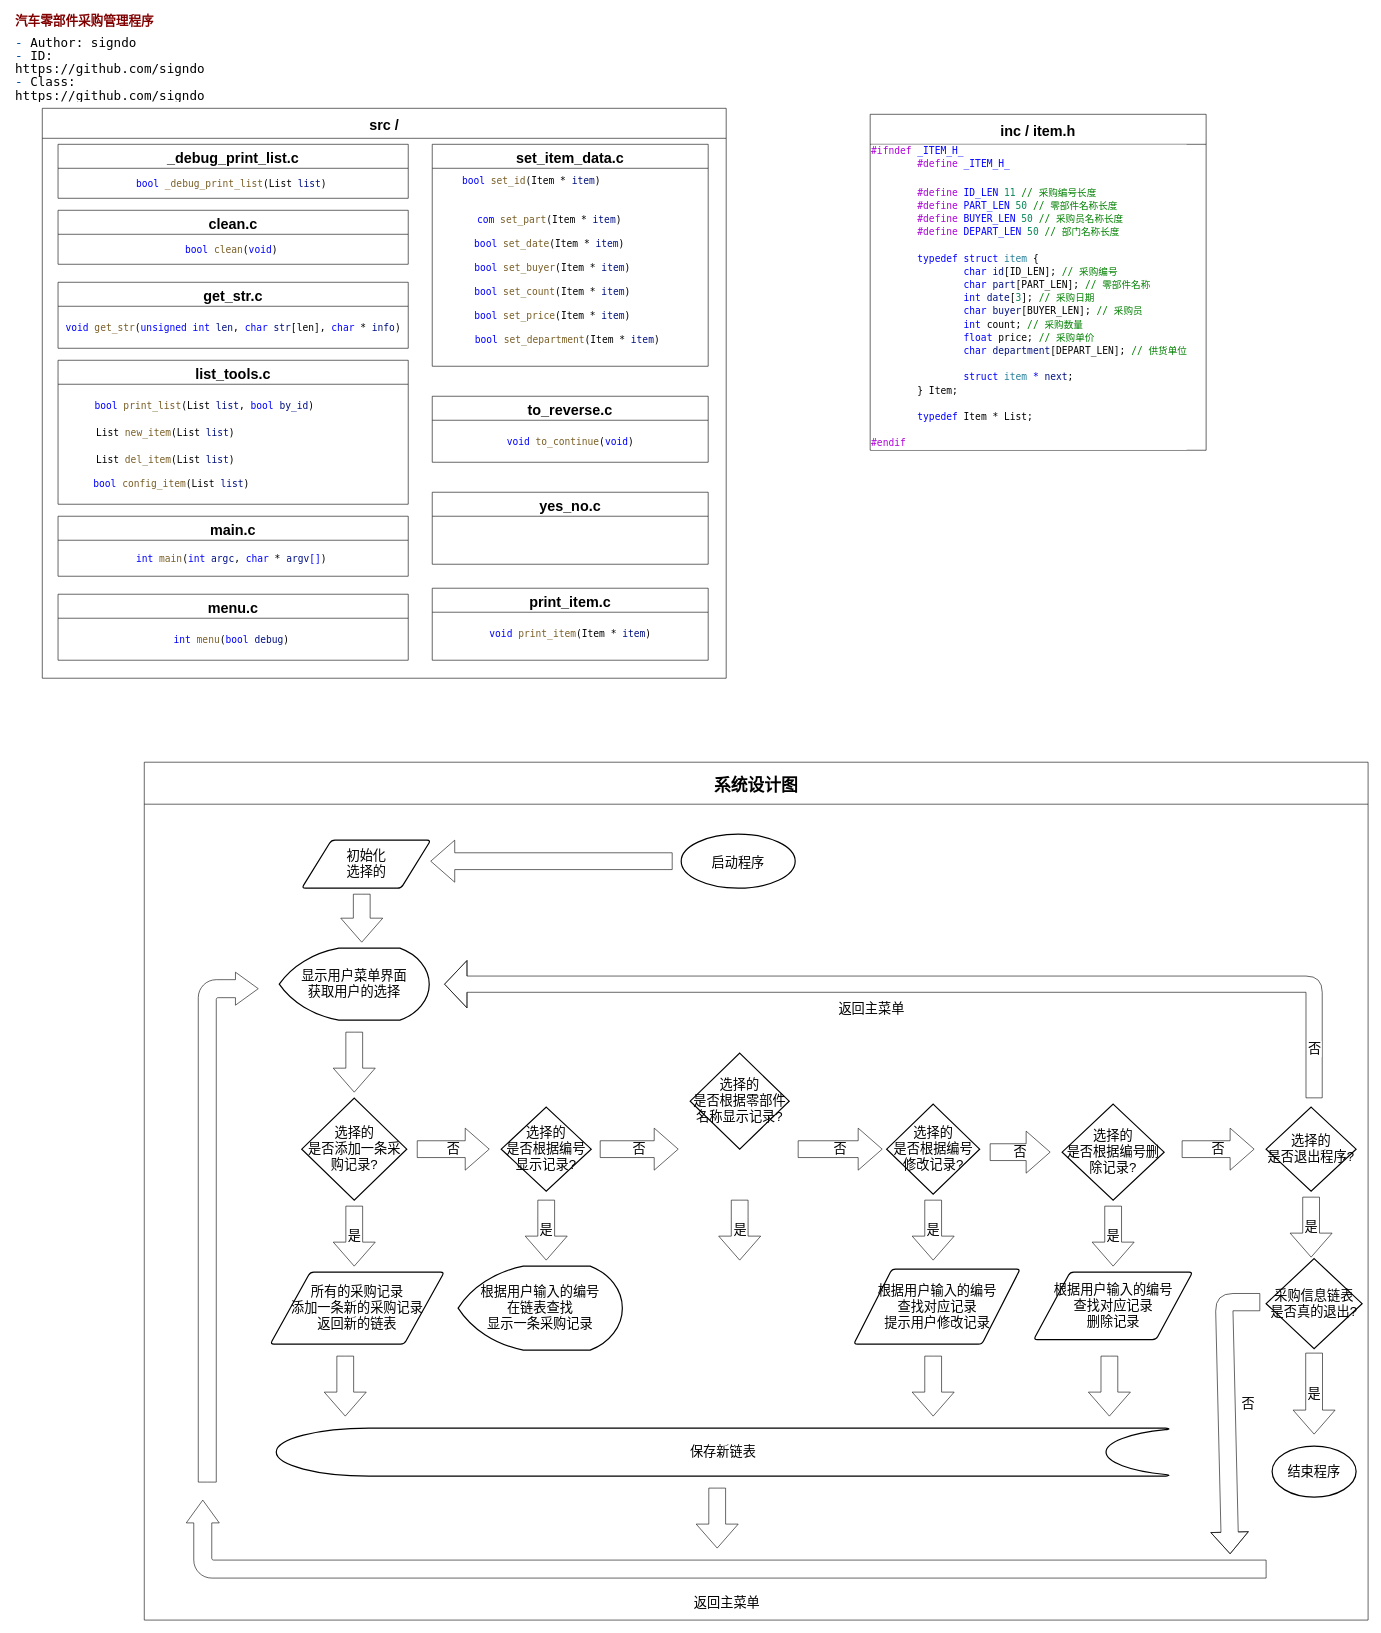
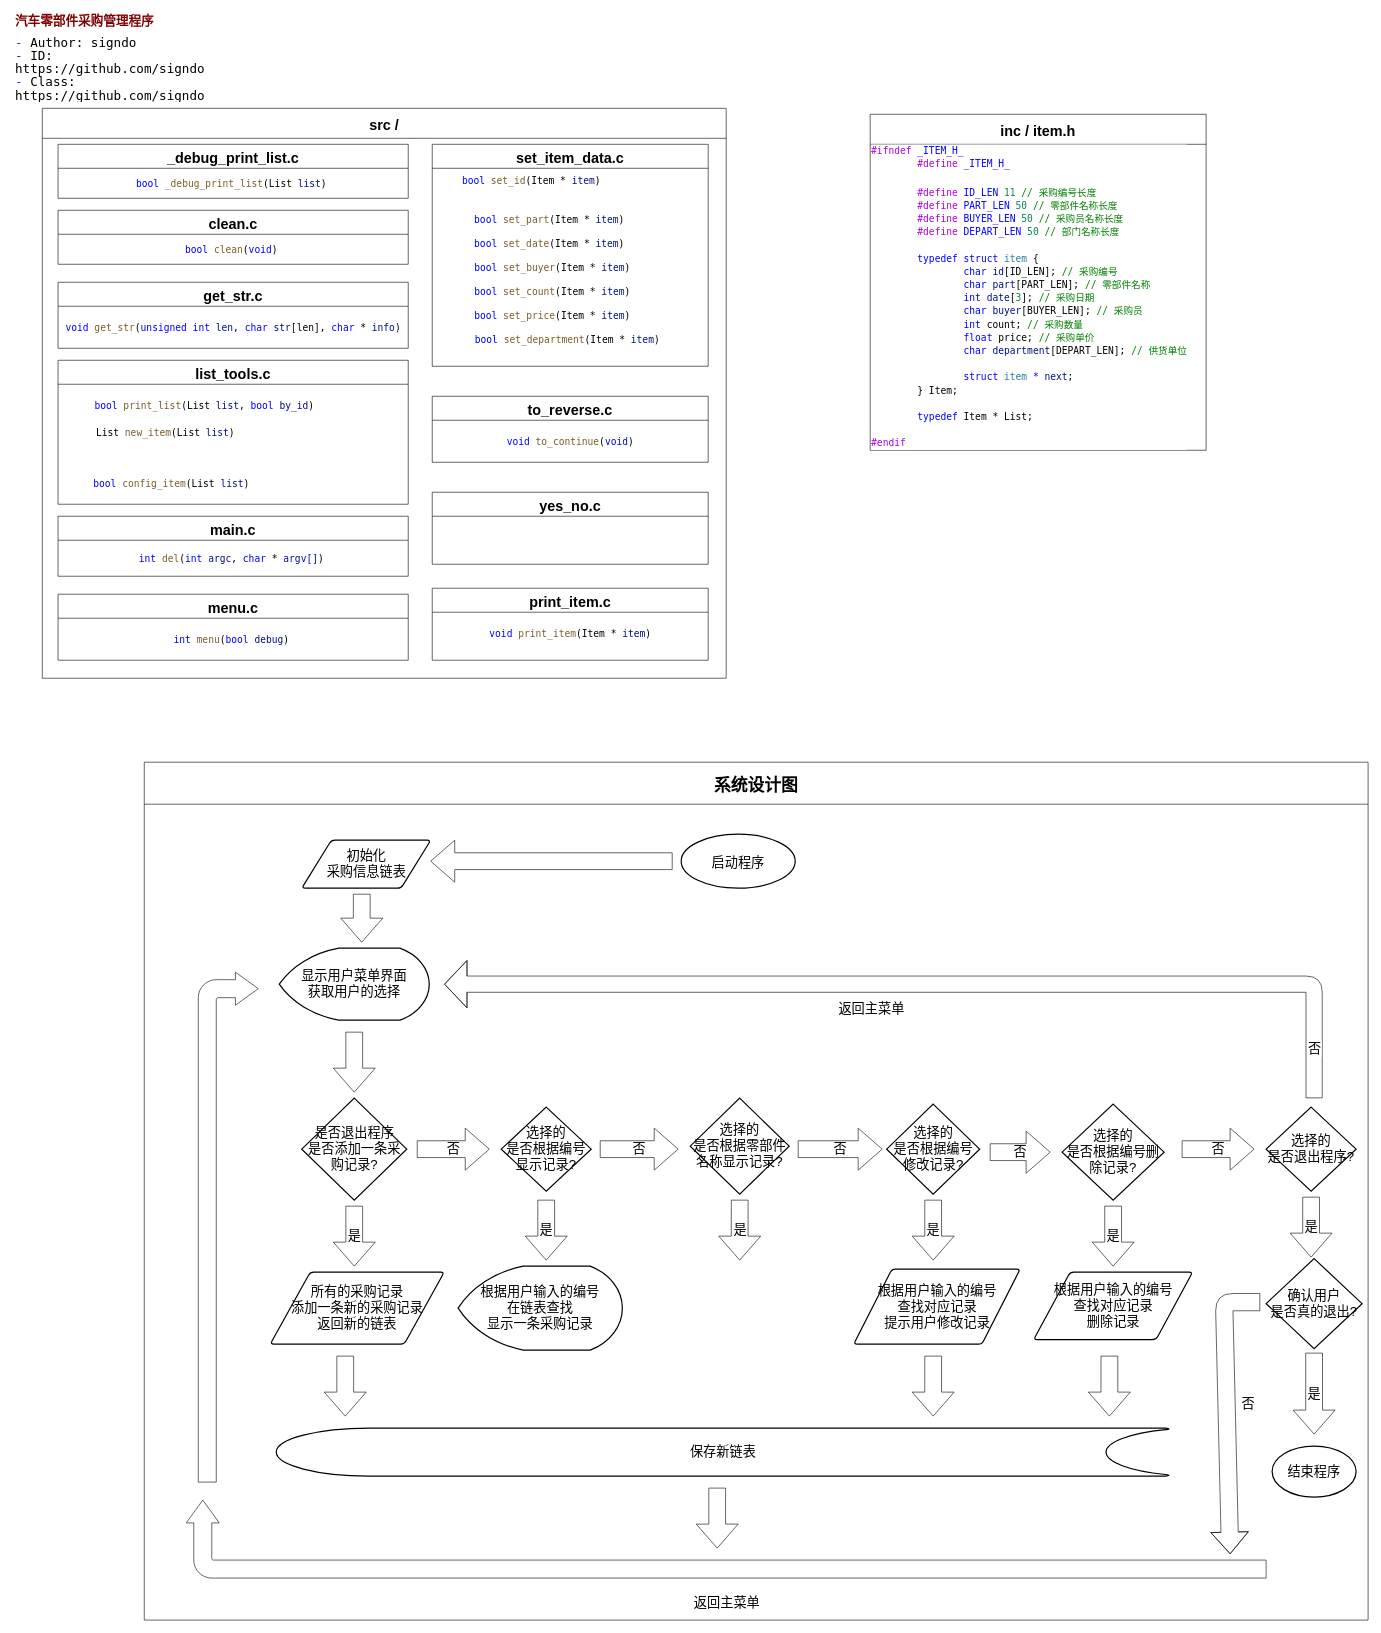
node "com set_part(Item * item)": label "com set_part(Item * item)" -> "bool set_part(Item * item)"
node "List del_item(List list)": removed
node "int main(int argc, char * argv[])": label "int main(int argc, char * argv[])" -> "int del(int argc, char * argv[])"
node "初始化 选择的": label "初始化 选择的" -> "初始化 采购信息链表"
node "选择的 是否根据零部件名称显示记录?": moved (740, 1101) -> (740, 1146)
node "选择的 是否添加一条采购记录?": label "选择的 是否添加一条采购记录?" -> "是否退出程序 是否添加一条采购记录?"
node "采购信息链表 是否真的退出?": label "采购信息链表 是否真的退出?" -> "确认用户 是否真的退出?"
